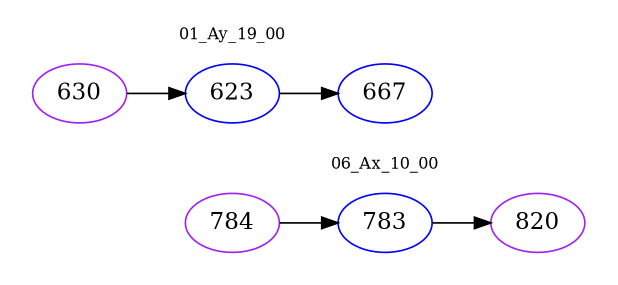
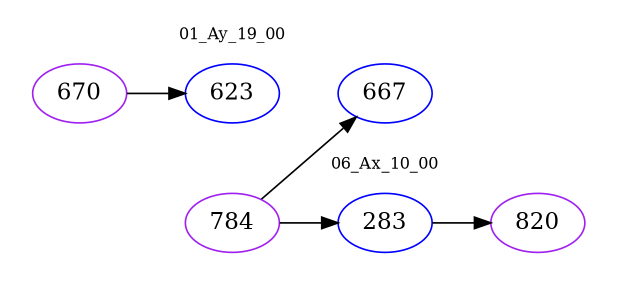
node "630": label "630" -> "670"
edge "623" -> "667": now "784" -> "667"
node "783": label "783" -> "283"
